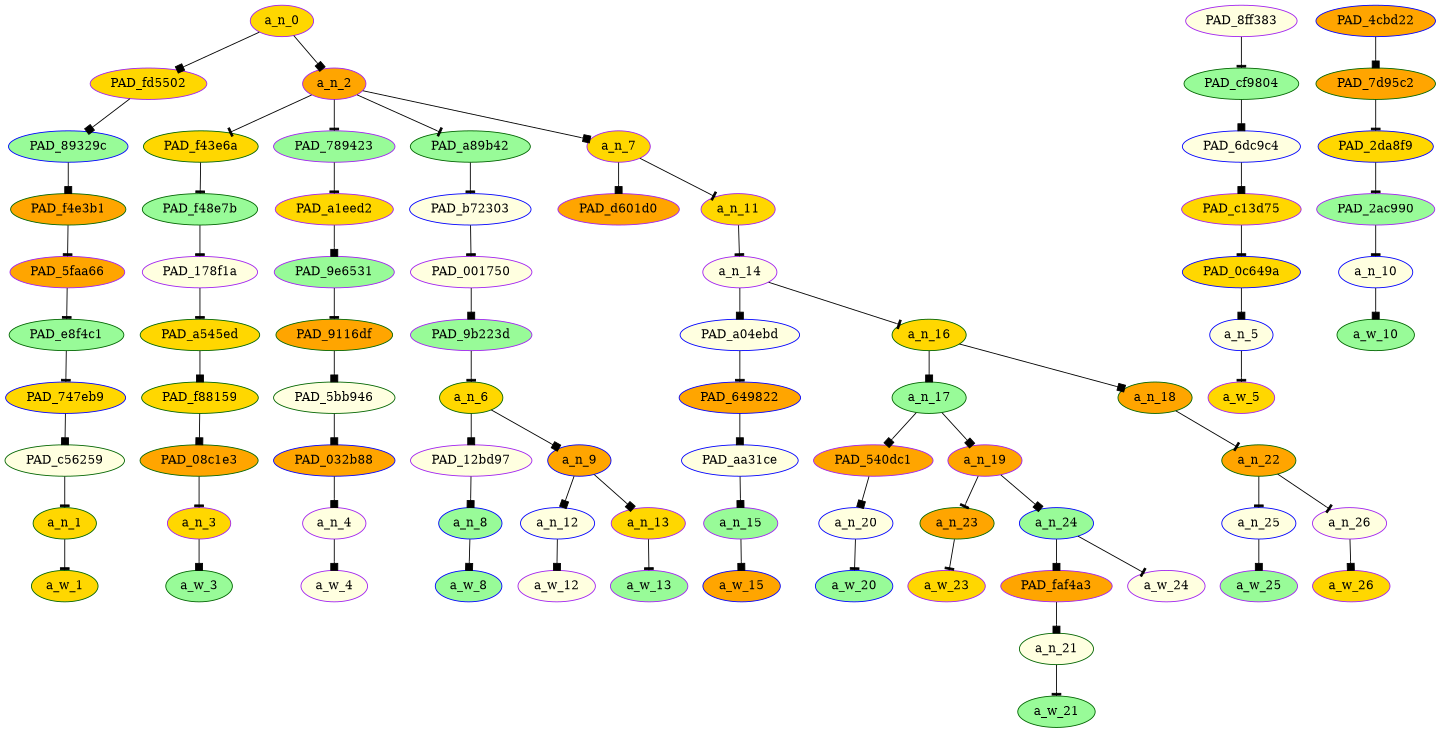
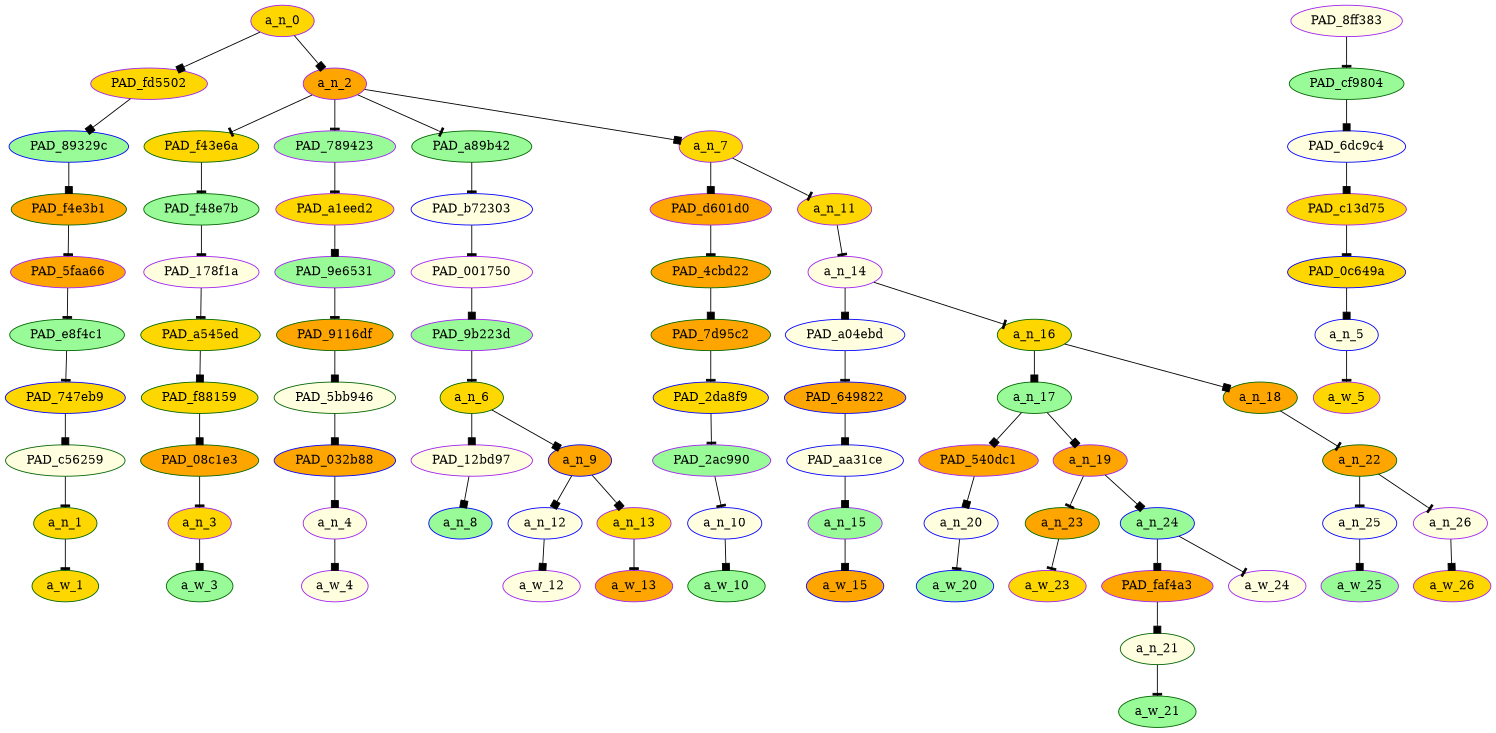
node "PAD_4cbd22": color blue -> darkgreen
edge "PAD_d601d0" -> "PAD_4cbd22": added
node "a_w_8": removed
node "a_w_13": fillcolor palegreen -> orange
